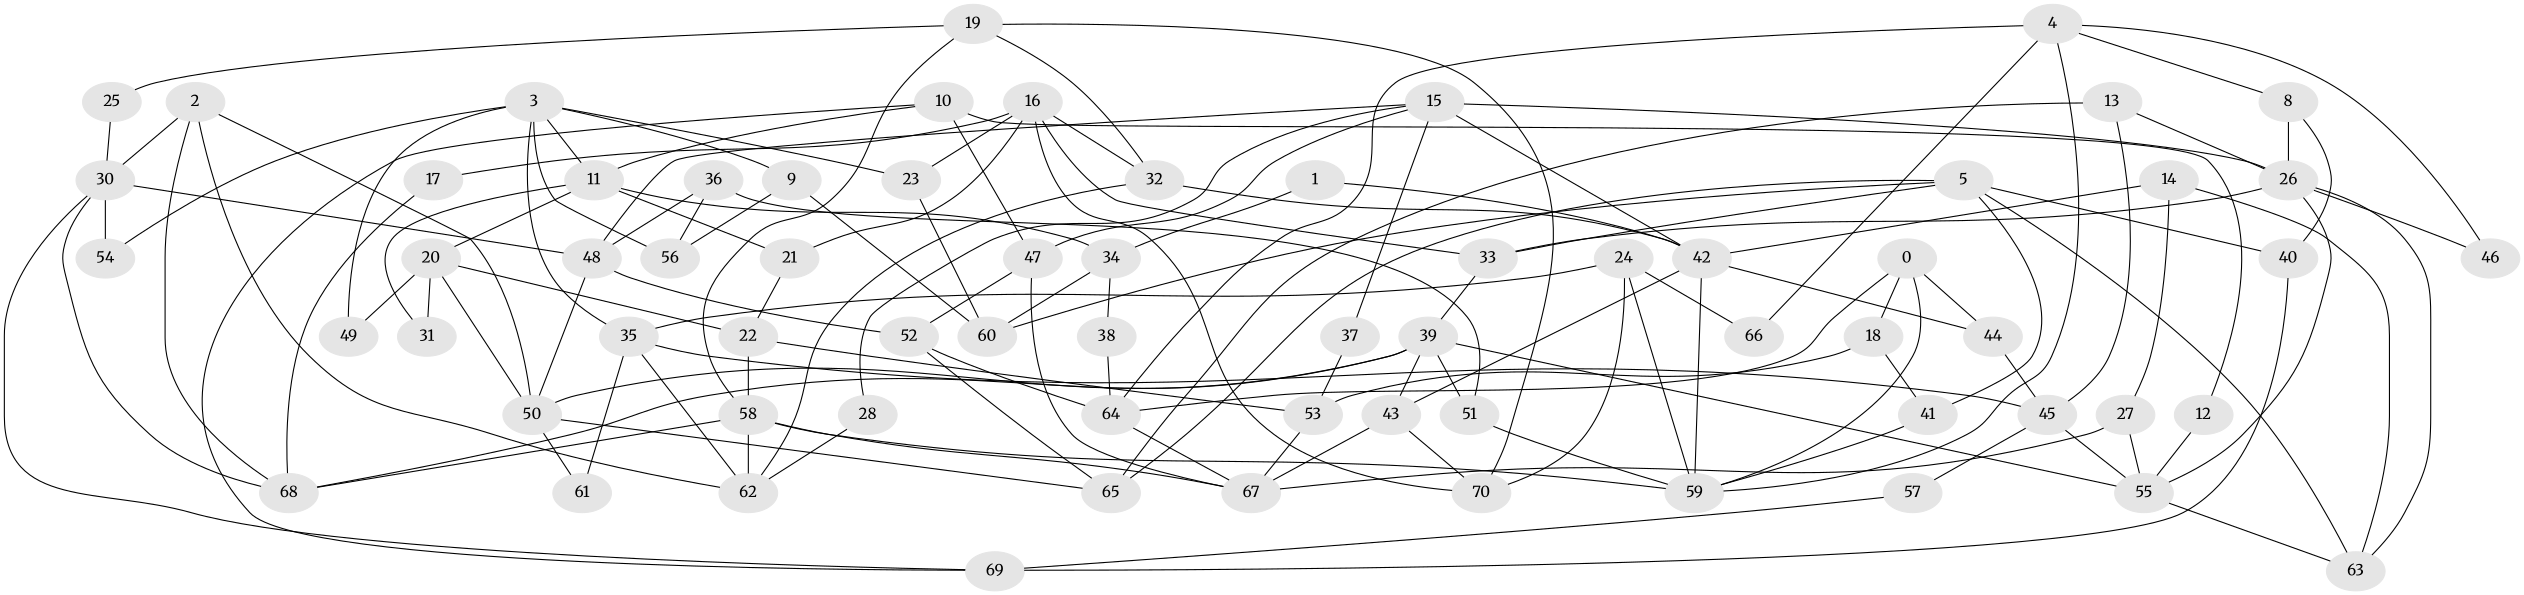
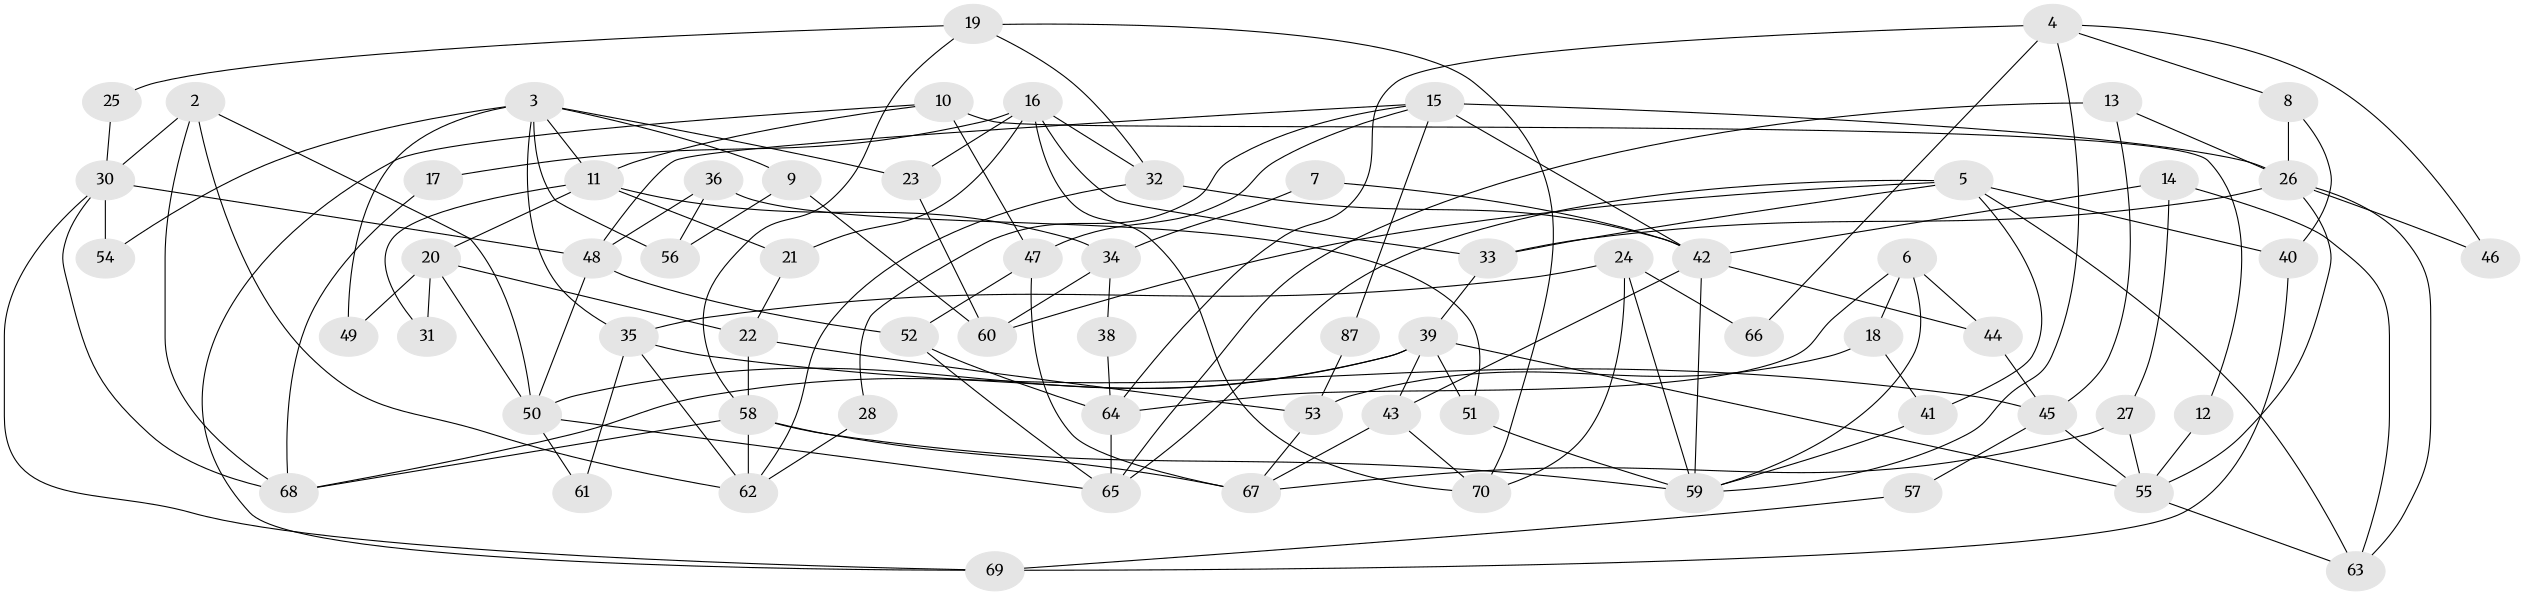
node "1": label "1" -> "7"
node "0": label "0" -> "6"
node "37": label "37" -> "87"
edge "64" -- "67": now "64" -- "65"
